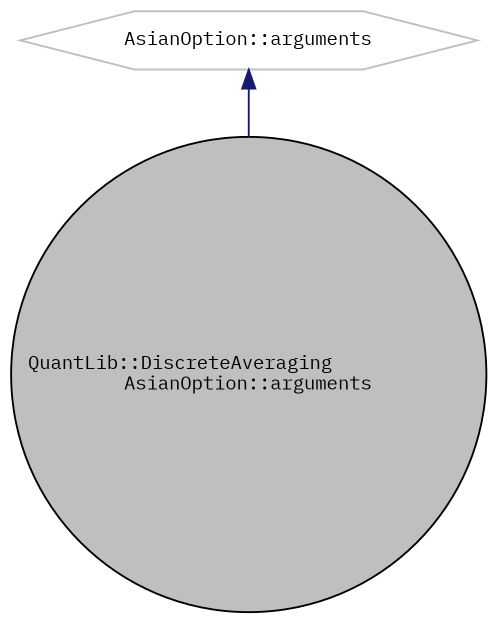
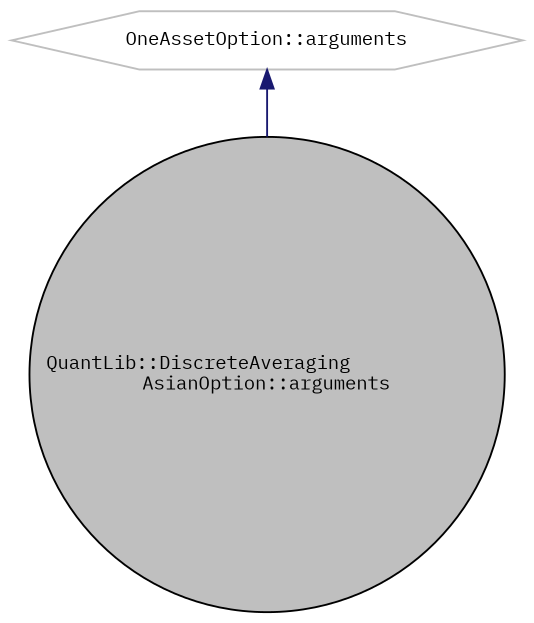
node "AsianOption::arguments": label "AsianOption::arguments" -> "OneAssetOption::arguments"
